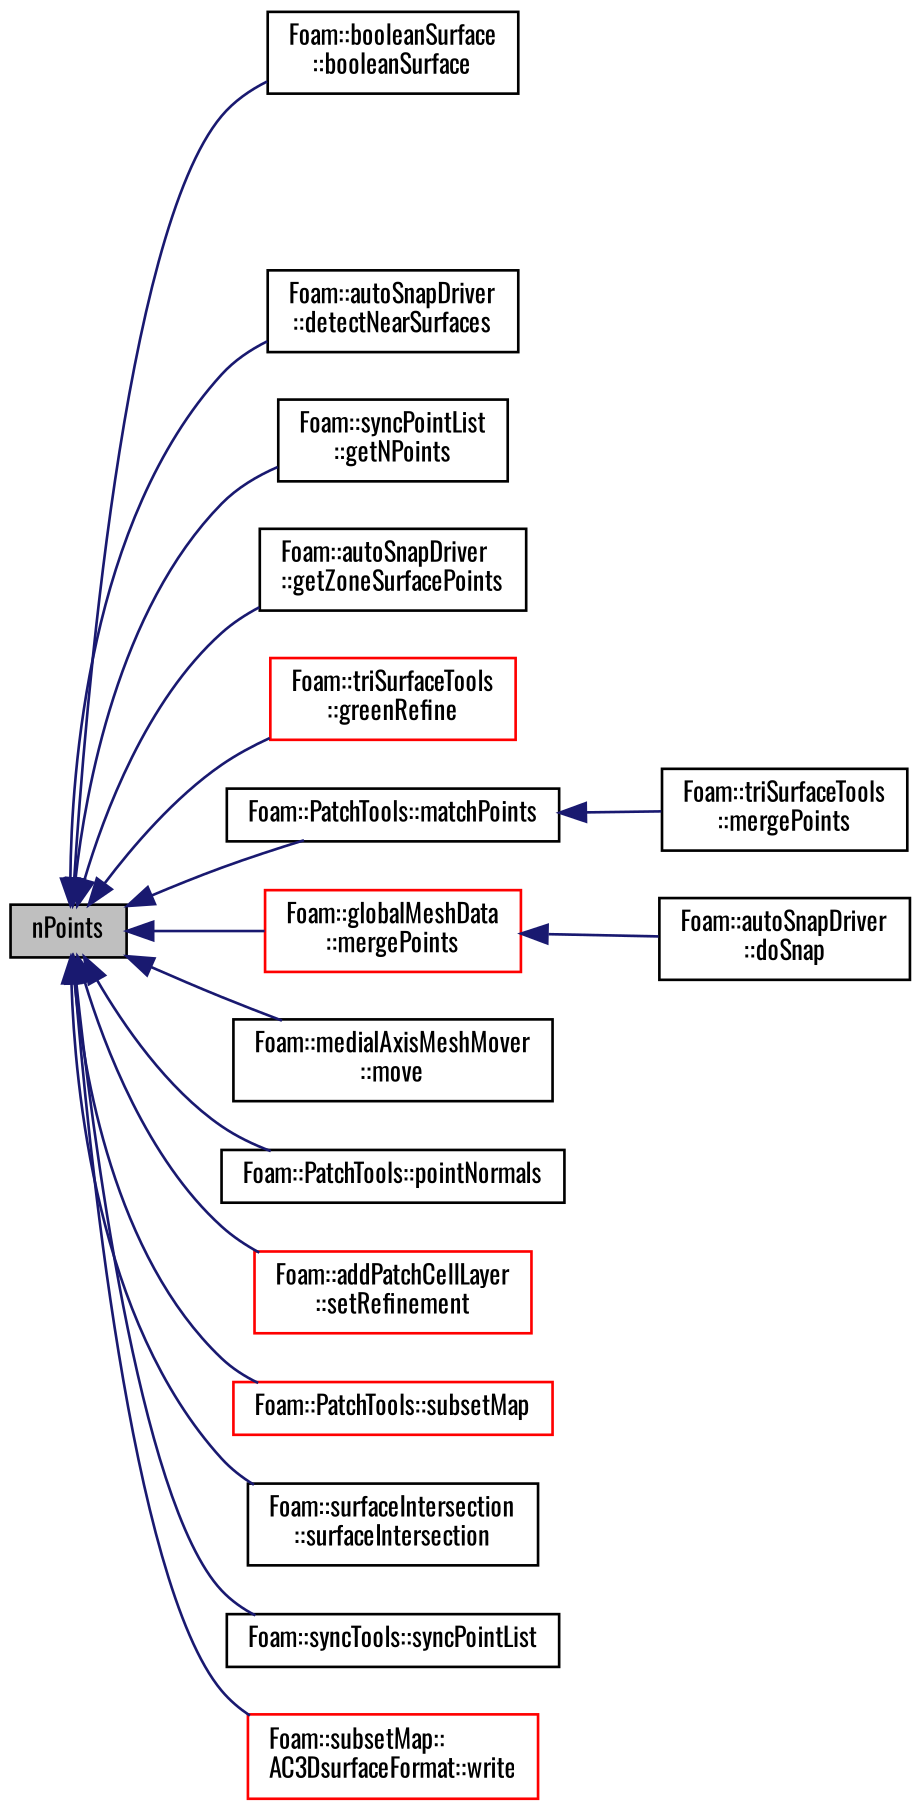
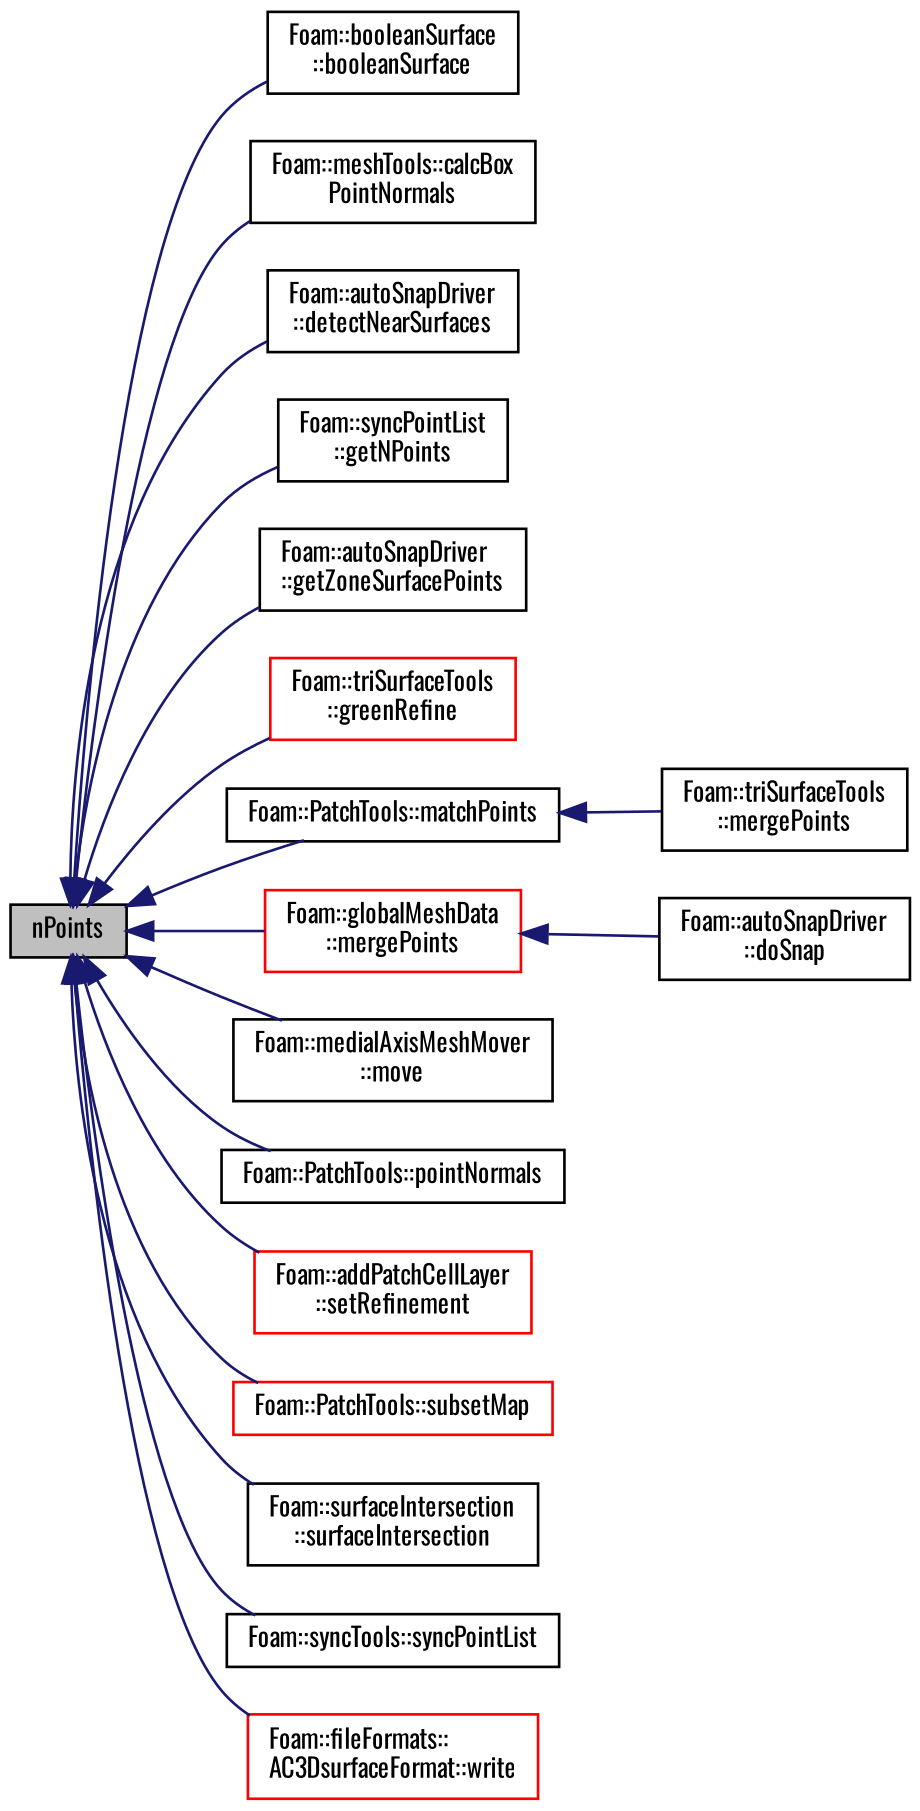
node "Foam::meshTools::calcBox PointNormals": added
node "Foam::subsetMap:: AC3DsurfaceFormat::write": label "Foam::subsetMap:: AC3DsurfaceFormat::write" -> "Foam::fileFormats:: AC3DsurfaceFormat::write"
